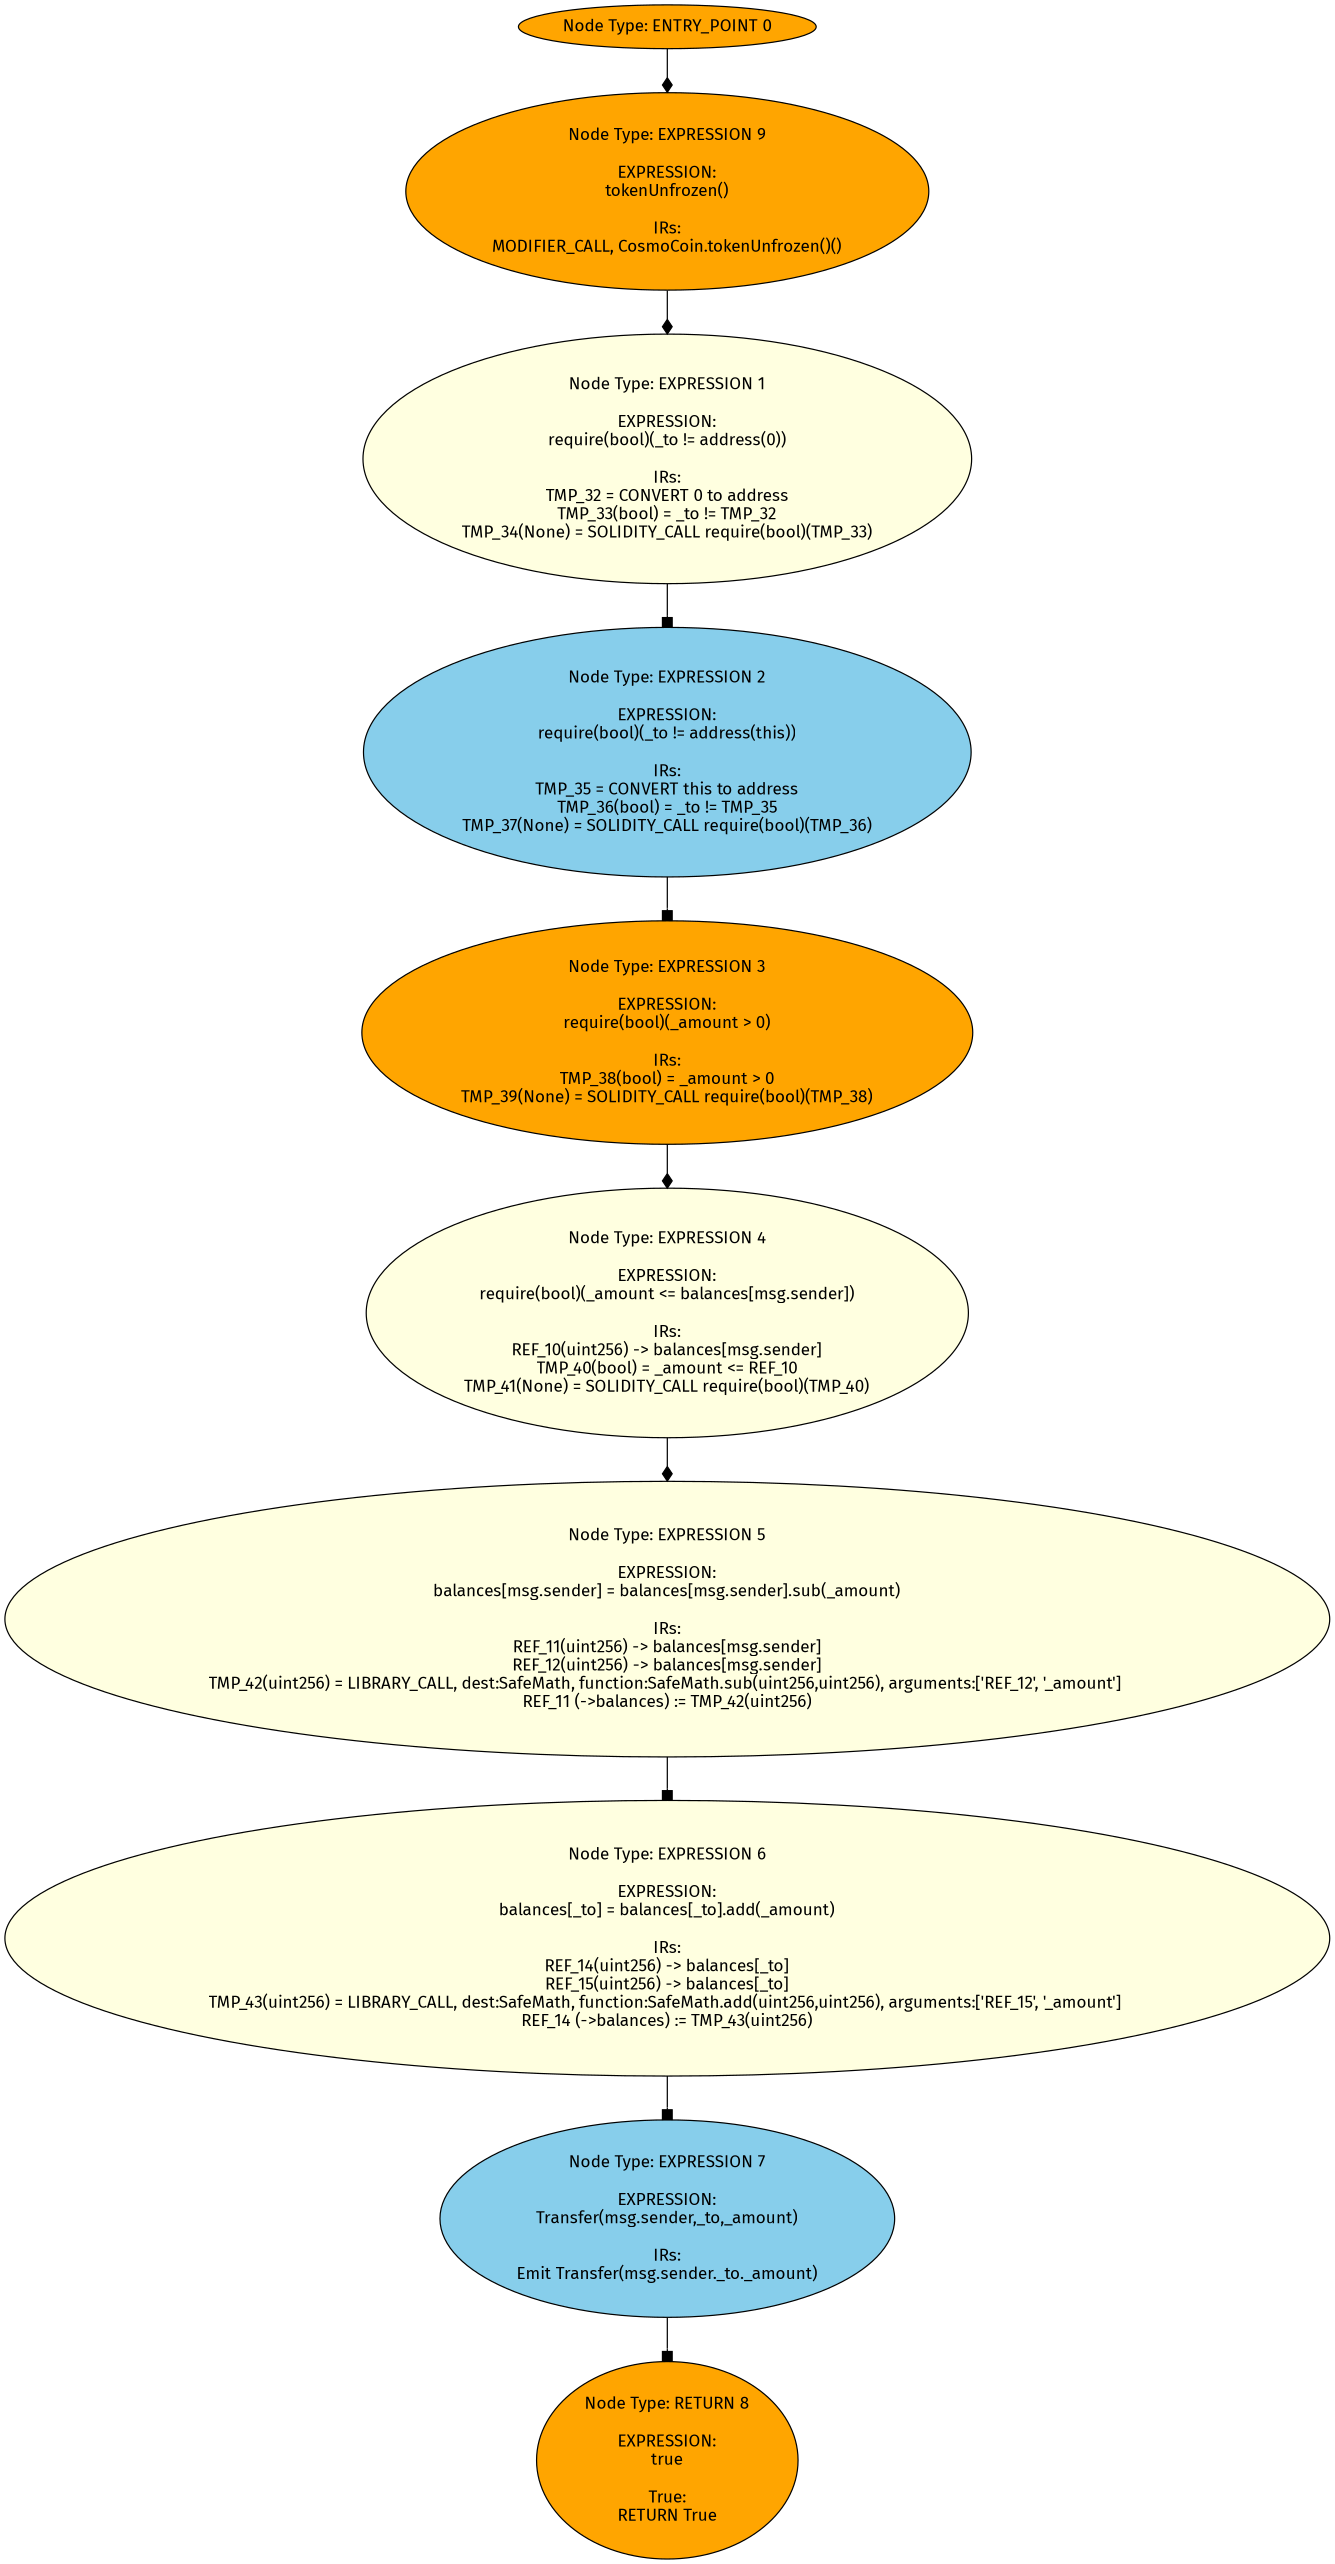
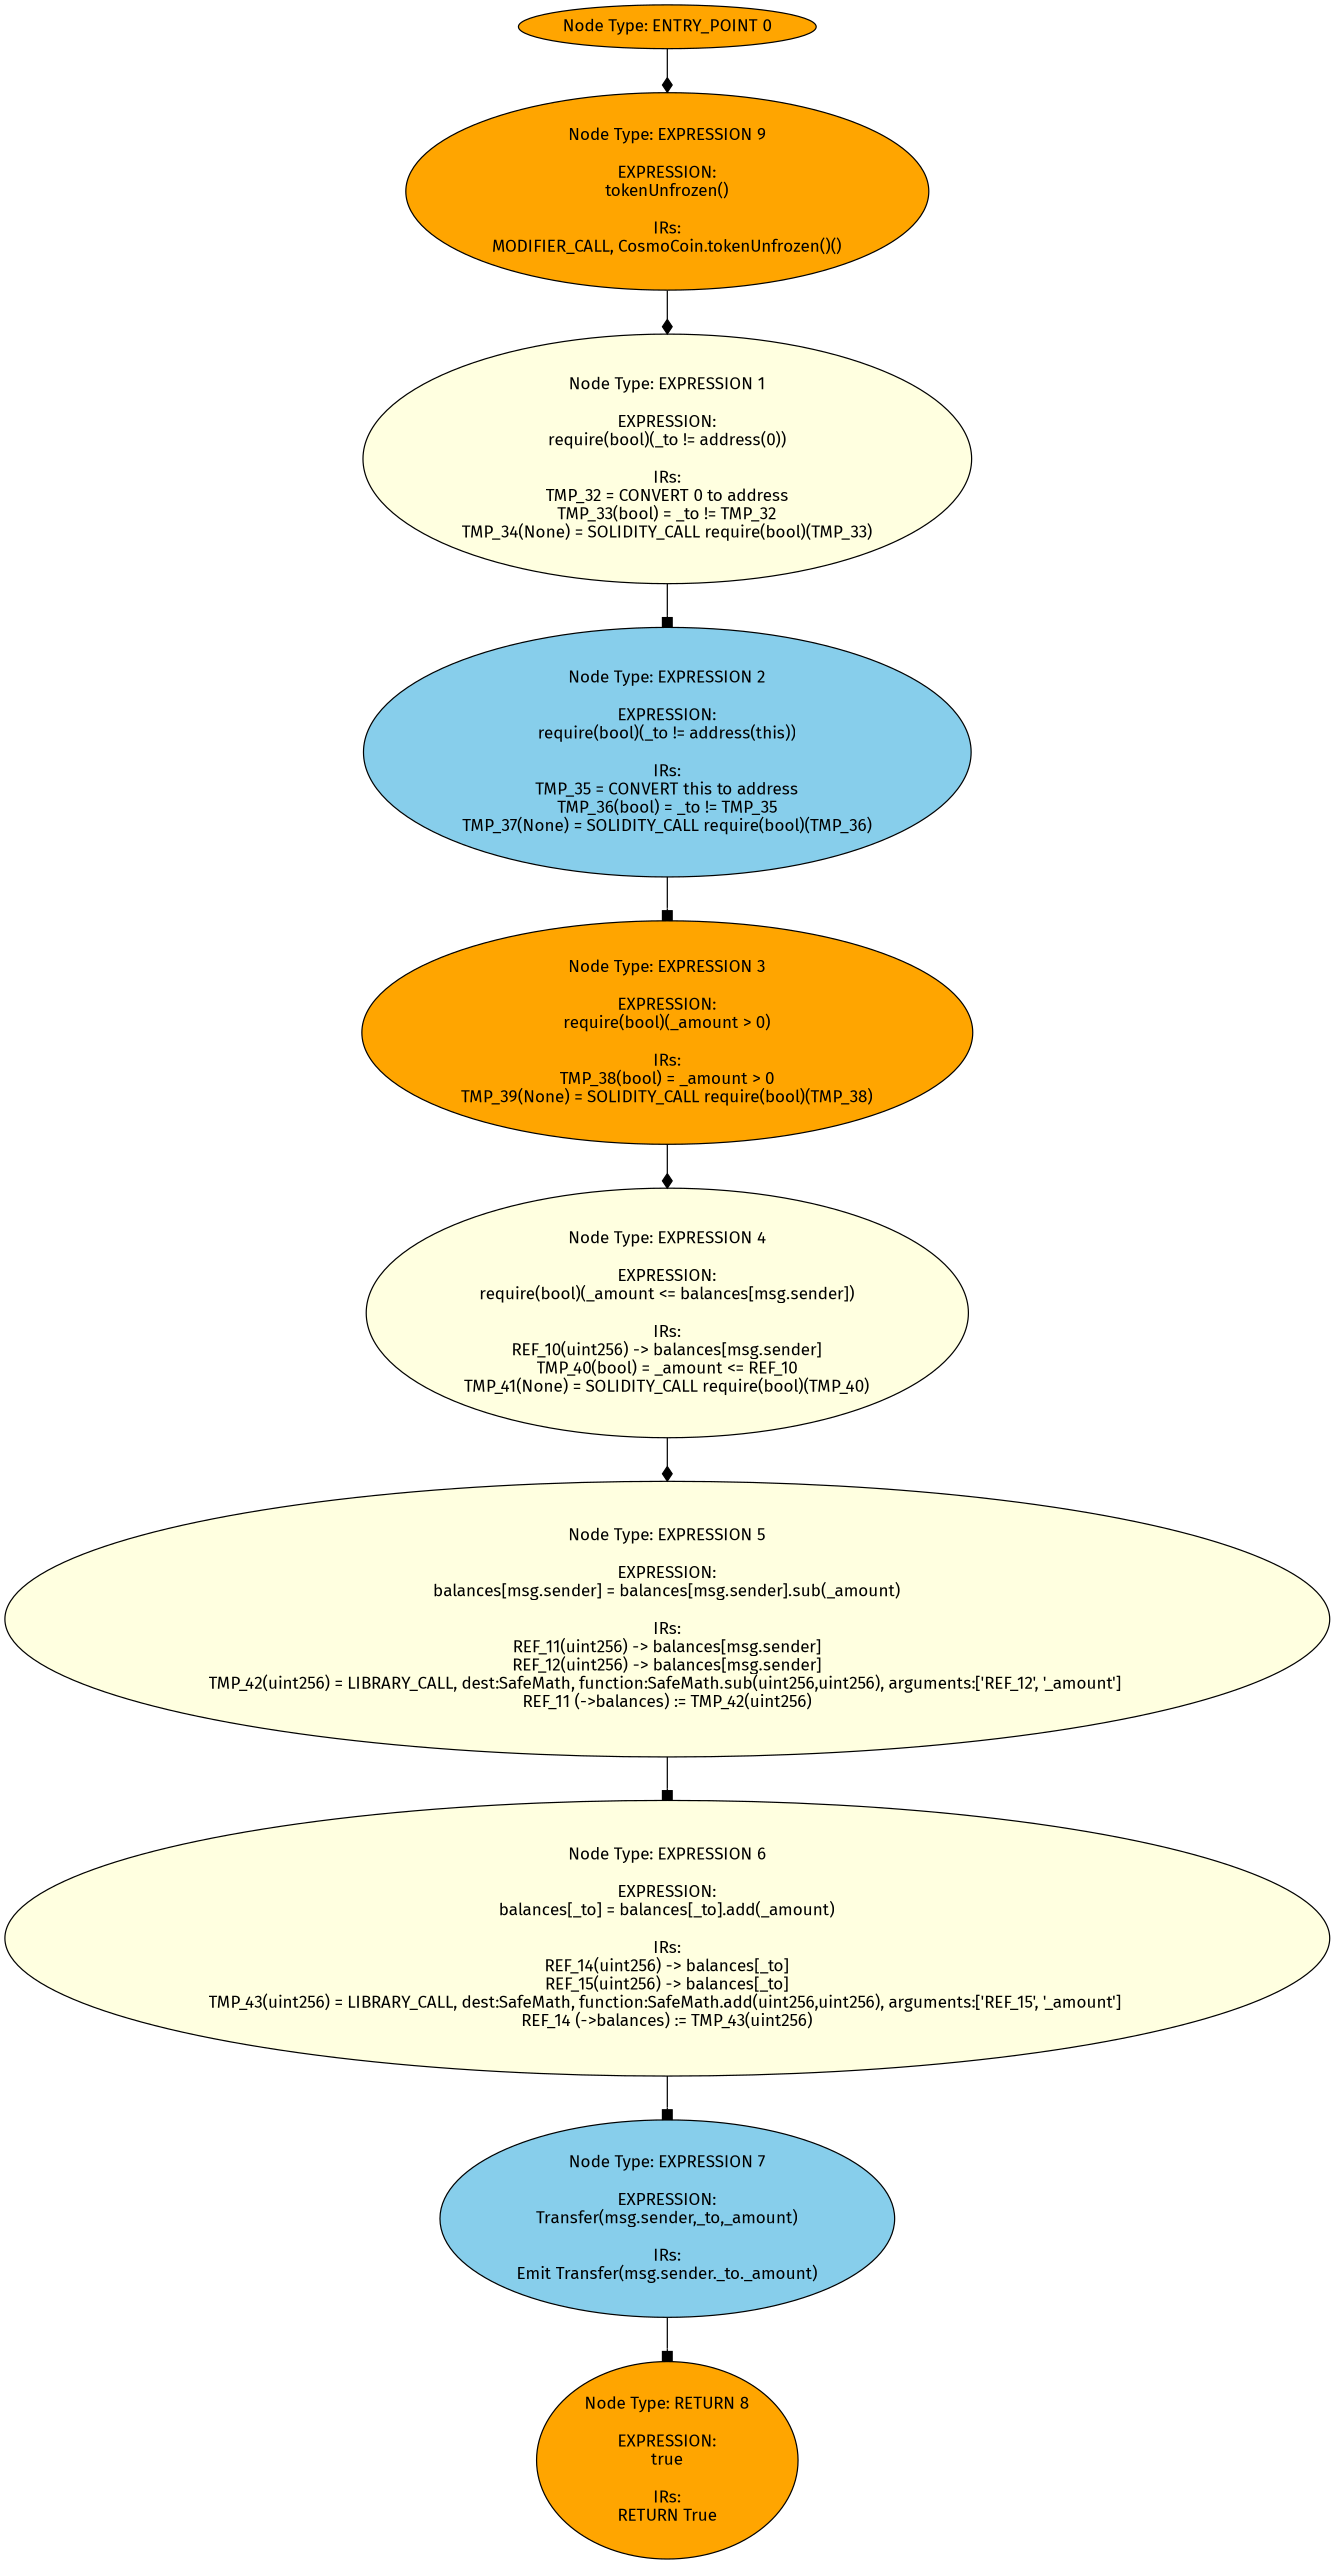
node "Node Type: RETURN 8 EXPRESSION: true True: RETURN True": label "Node Type: RETURN 8 EXPRESSION: true True: RETURN True" -> "Node Type: RETURN 8 EXPRESSION: true IRs: RETURN True"
